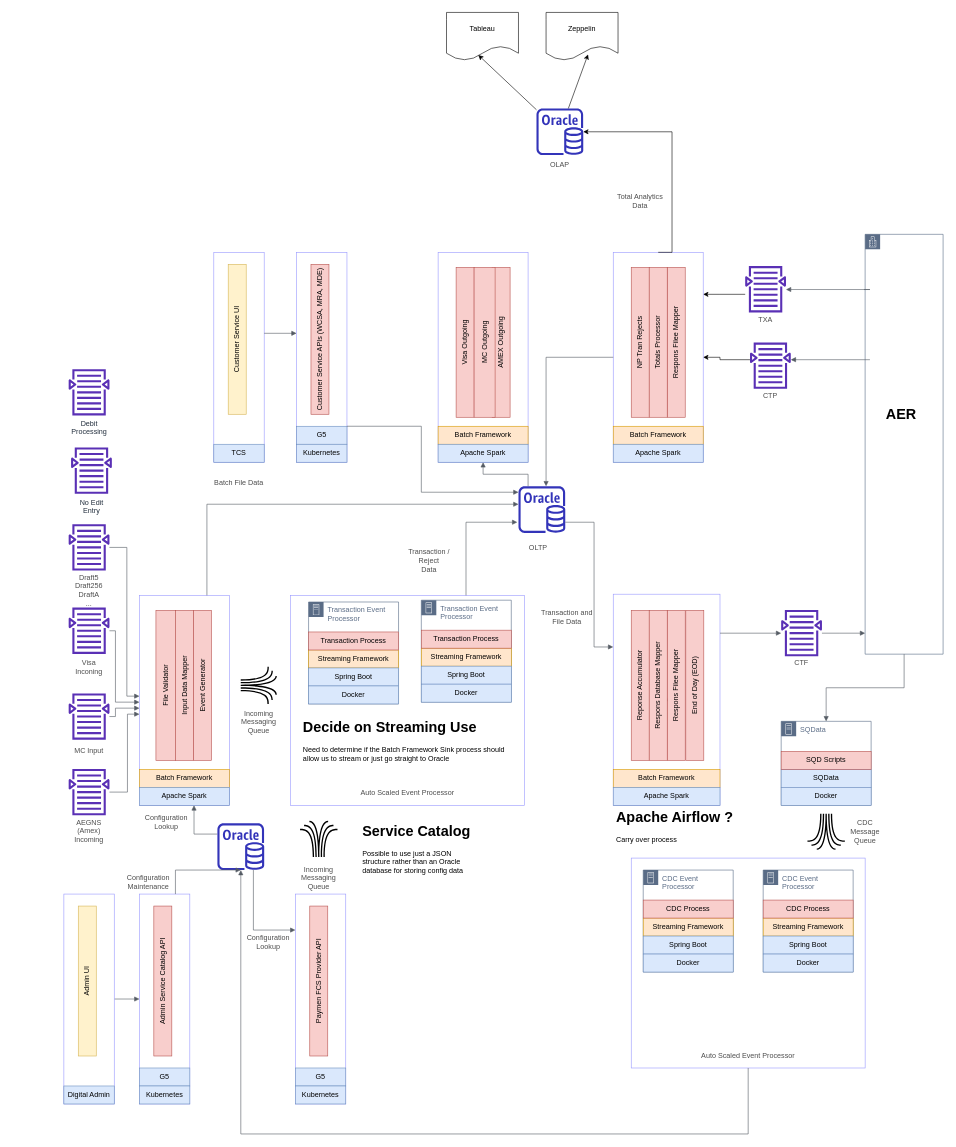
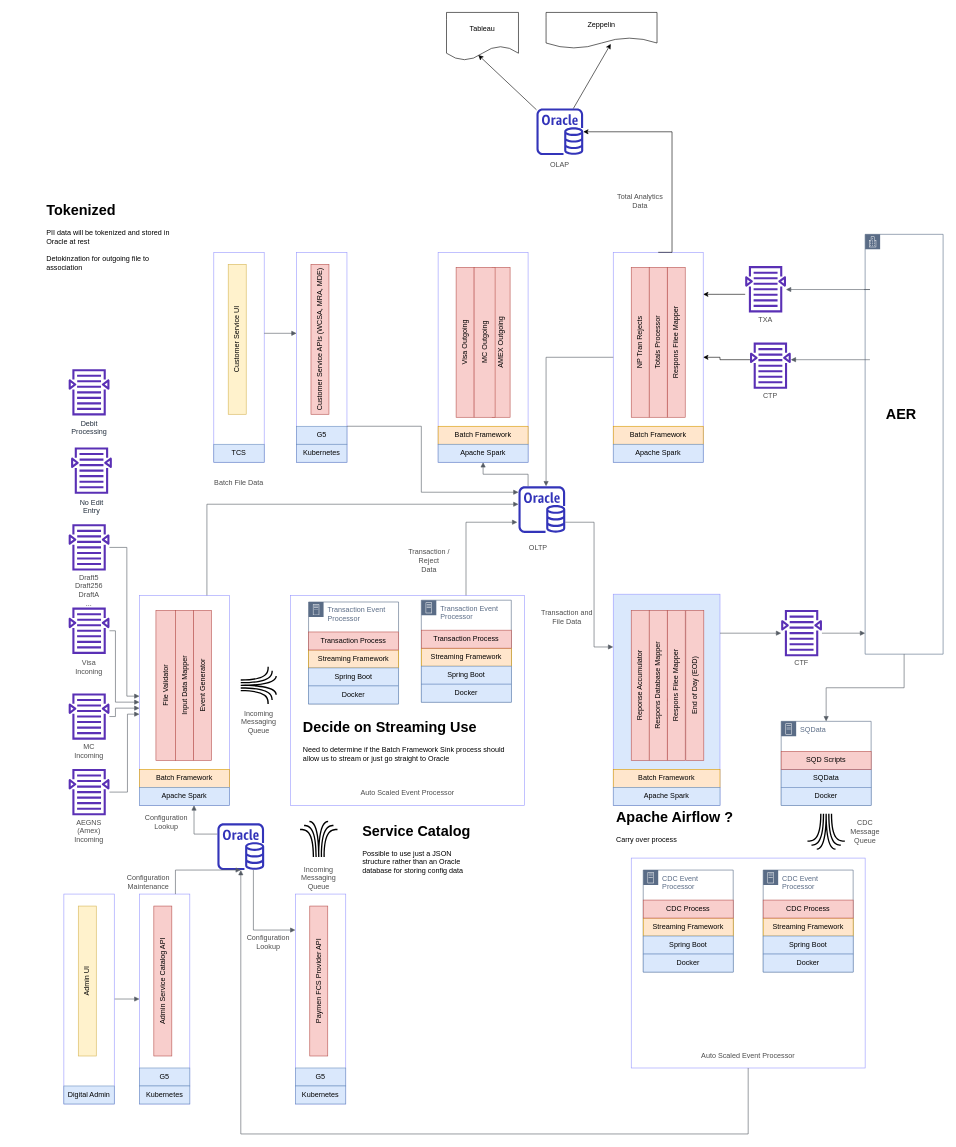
node "Zeppelin": size 72x48 -> 111x36
node "Tokenized PII data will be tokenized and stored in Oracle at rest Detokinzation for outgoing file to association": added
node "A": fillcolor #ffffff -> #dae8fc
node "MC Input": label "MC Input" -> "MC Incoming"
